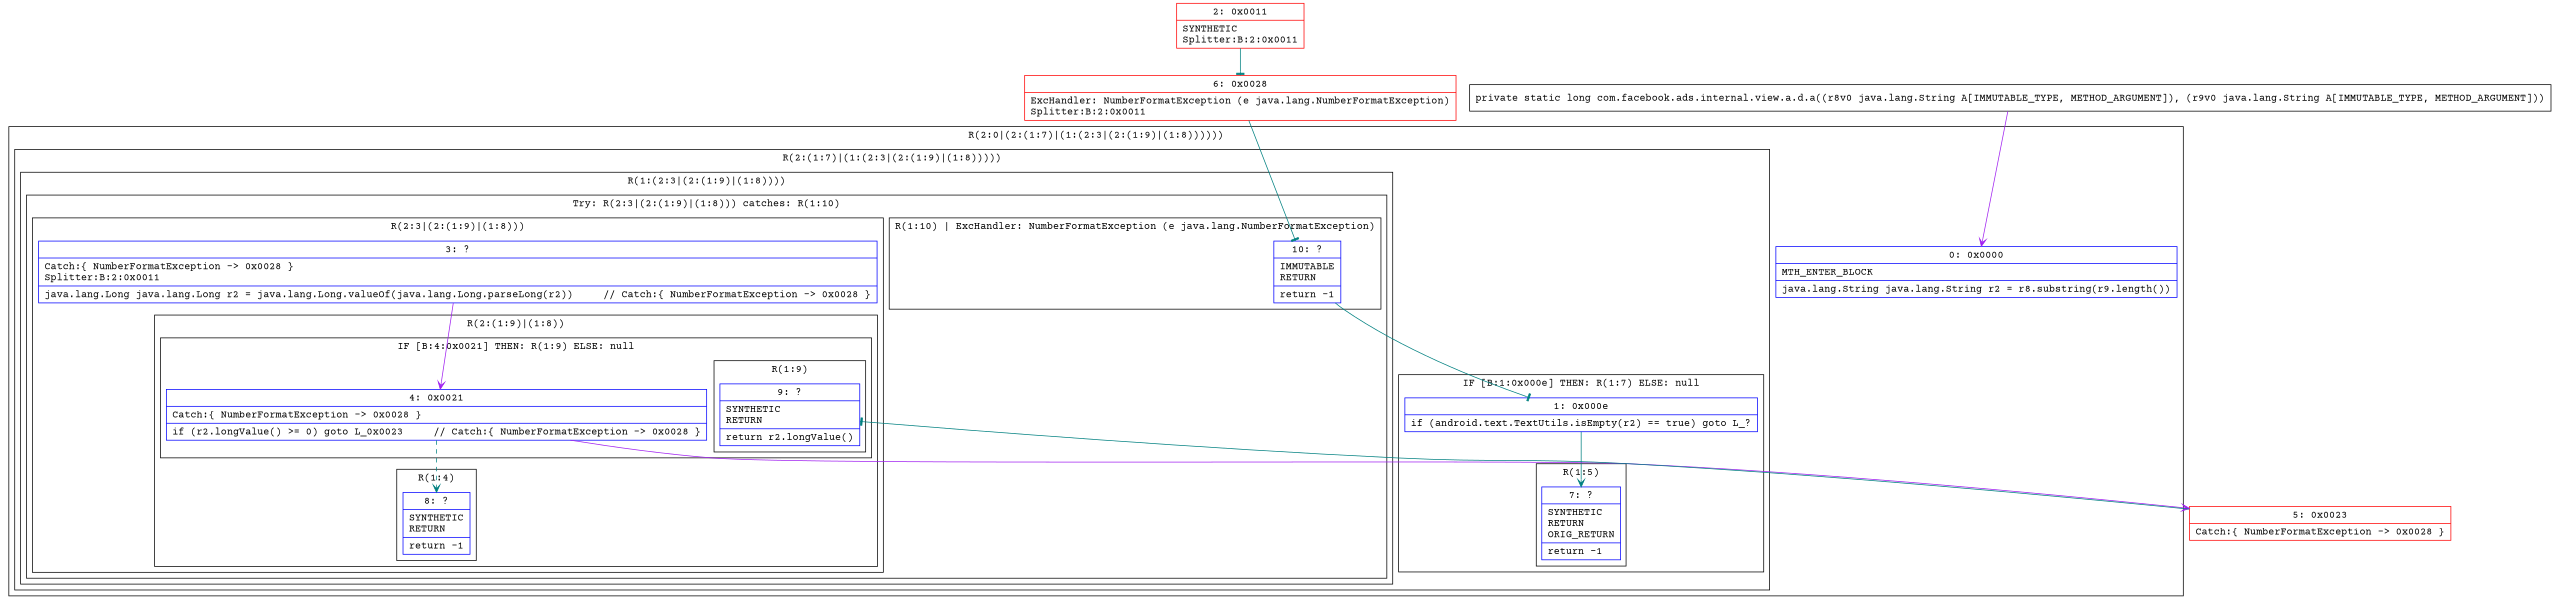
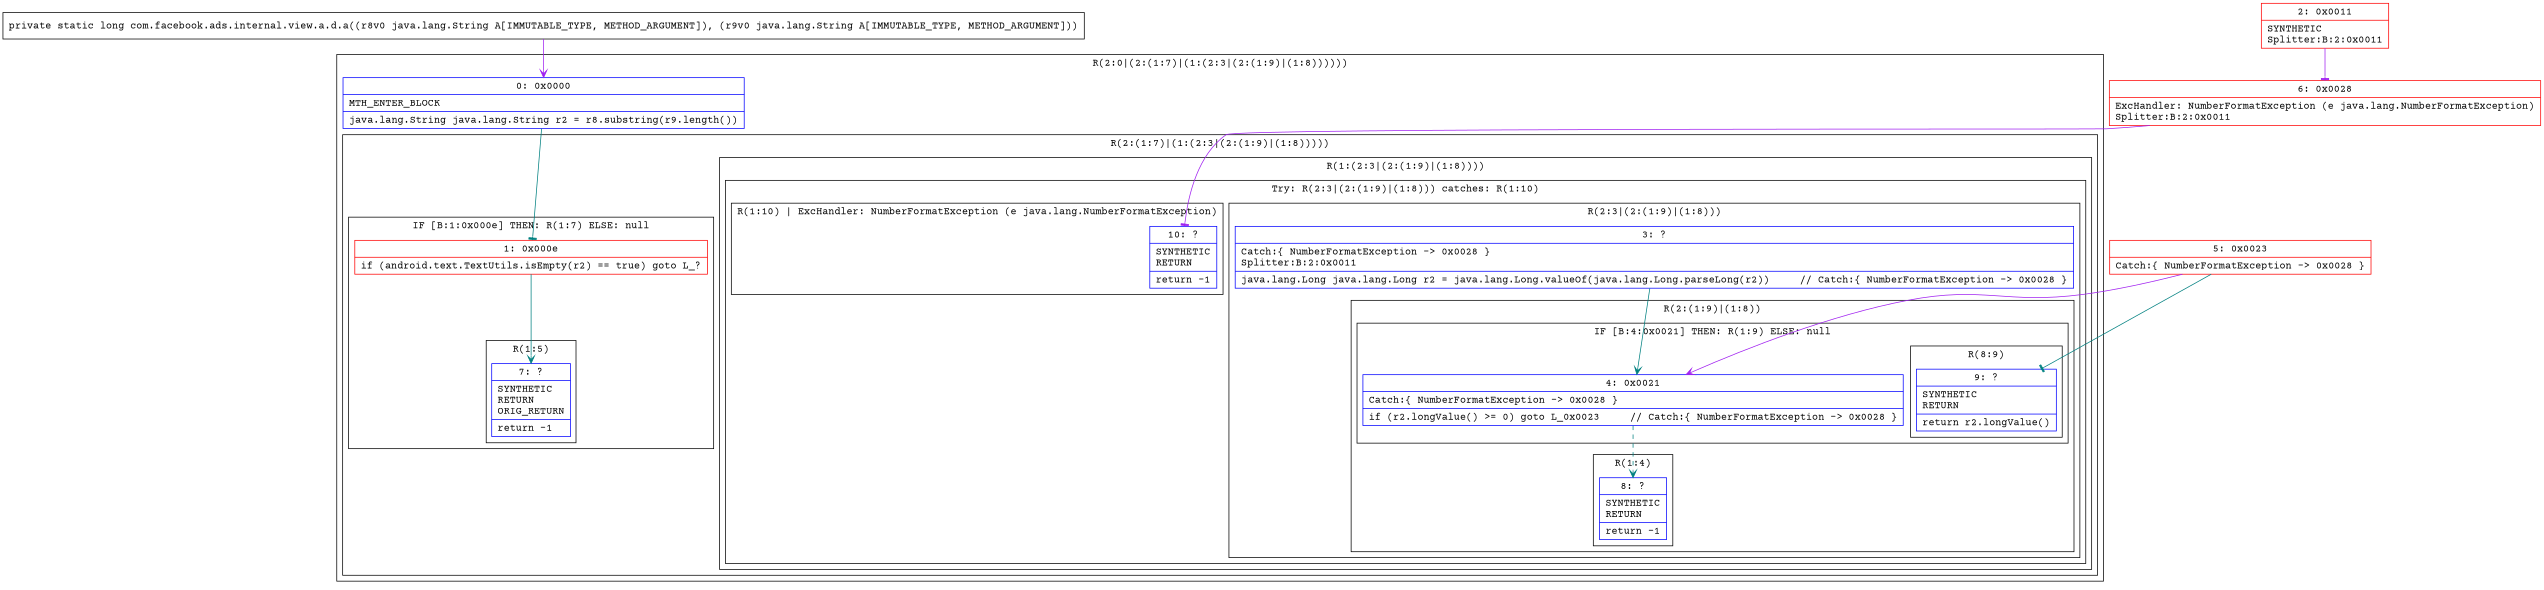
edge "2: 0x0011" -> "6: 0x0028": color teal -> purple
edge "6: 0x0028" -> "10: ?": color teal -> purple
node "10: ?": text "IMMUTABLE" -> "SYNTHETIC"
edge "3: ?" -> "4: 0x0021": color purple -> teal
edge "10: ?" -> "1: 0x000e": now "0: 0x0000" -> "1: 0x000e"
cluster "R(1:9)": label "R(1:9)" -> "R(8:9)"
node "1: 0x000e": color blue -> red
edge "4: 0x0021" -> "5: 0x0023": reversed
